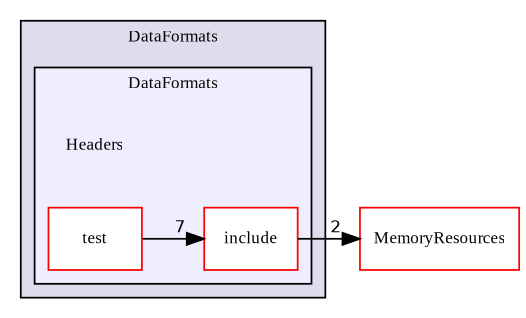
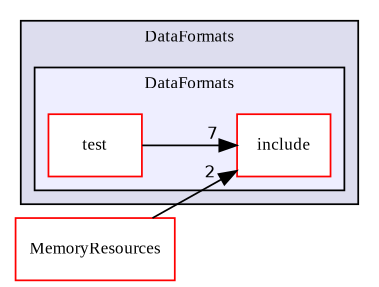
node "Headers": removed
edge "include" -> "MemoryResources": reversed
